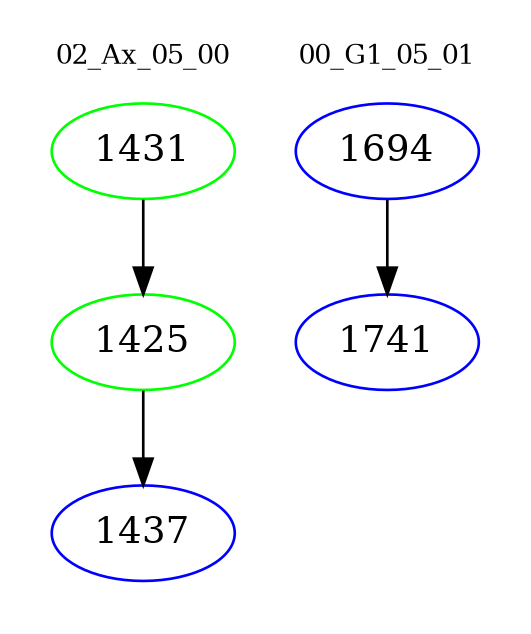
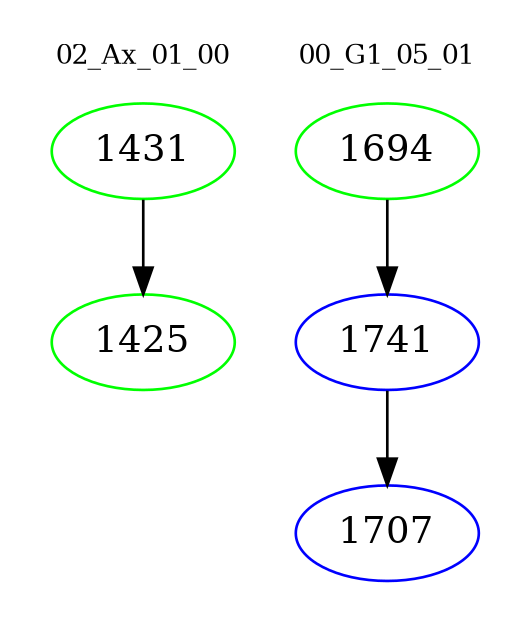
cluster "02_Ax_05_00": label "02_Ax_05_00" -> "02_Ax_01_00"
node "1694": color blue -> green
node "1437": removed
node "1707": added
